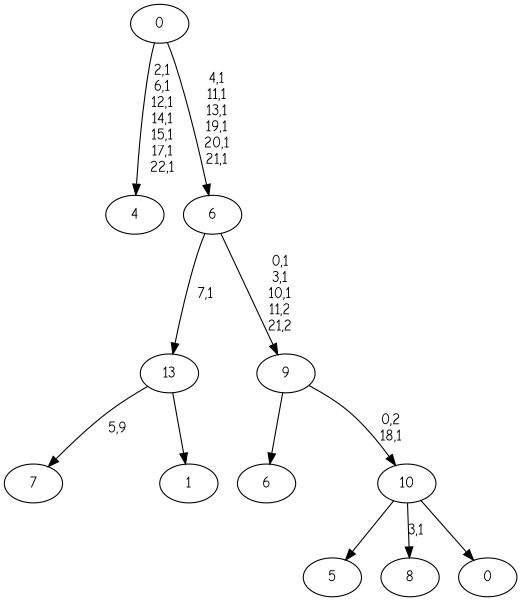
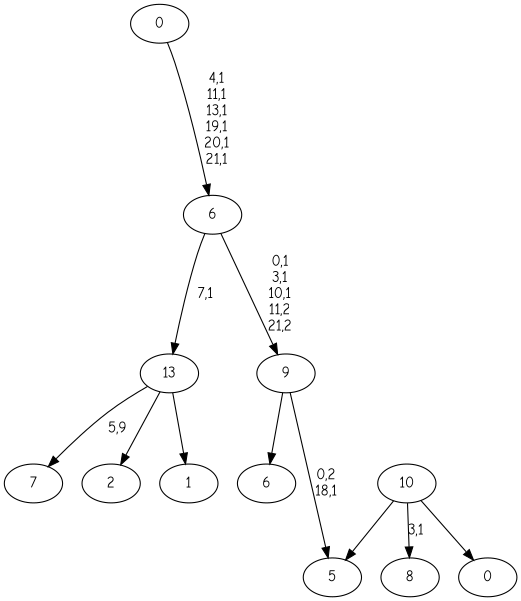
node "4": removed
edge "9" -> "10": now "9" -> "5"
node "2": added
